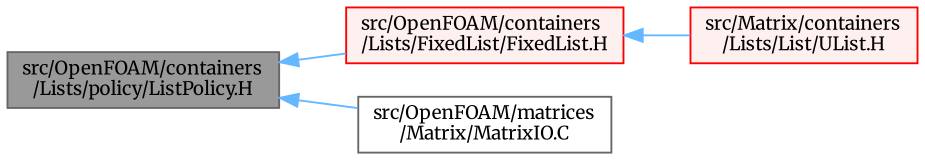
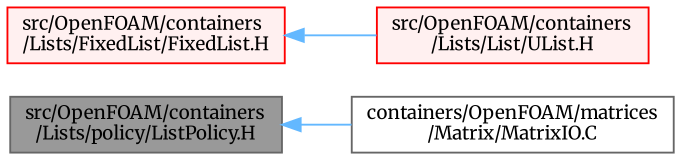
node "src/Matrix/containers /Lists/List/UList.H": label "src/Matrix/containers /Lists/List/UList.H" -> "src/OpenFOAM/containers /Lists/List/UList.H"
edge "src/OpenFOAM/containers /Lists/FixedList/FixedList.H" -> "src/OpenFOAM/containers /Lists/policy/ListPolicy.H": removed
node "src/OpenFOAM/matrices /Matrix/MatrixIO.C": label "src/OpenFOAM/matrices /Matrix/MatrixIO.C" -> "containers/OpenFOAM/matrices /Matrix/MatrixIO.C"
